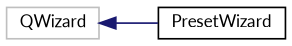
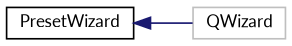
edge "PresetWizard" -> "QWizard": reversed
